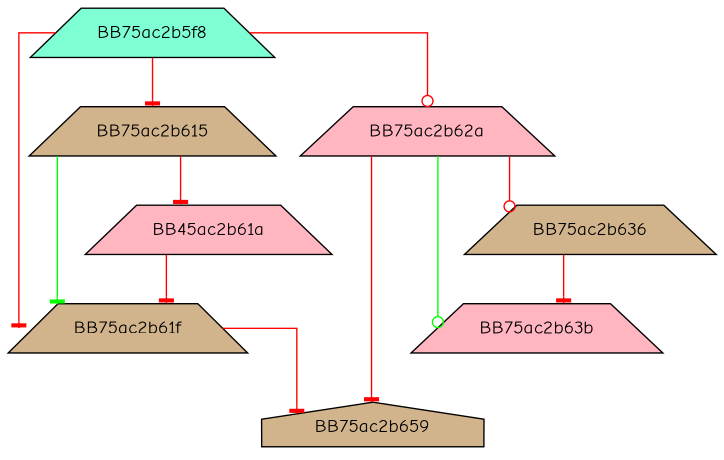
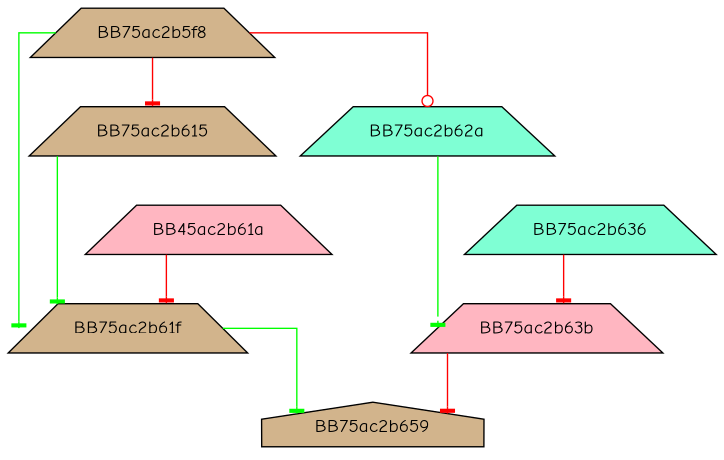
node "BB75ac2b5f8": fillcolor aquamarine -> tan
node "BB75ac2b62a": fillcolor lightpink -> aquamarine
edge "BB75ac2b5f8" -> "BB75ac2b61f": color red -> green
edge "BB75ac2b615" -> "BB45ac2b61a": removed
edge "BB75ac2b62a" -> "BB75ac2b636": removed
node "BB75ac2b636": fillcolor tan -> aquamarine
edge "BB75ac2b62a" -> "BB75ac2b63b": arrowhead odot -> tee
edge "BB75ac2b62a" -> "BB75ac2b659": now "BB75ac2b63b" -> "BB75ac2b659"
edge "BB75ac2b61f" -> "BB75ac2b659": color red -> green
